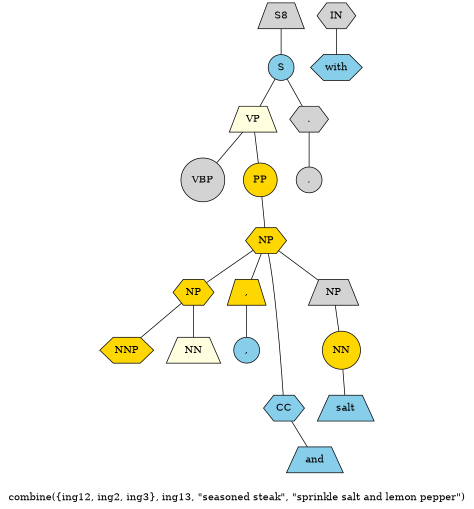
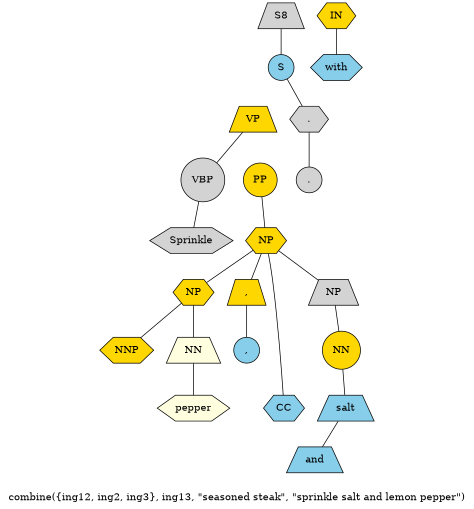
node "IN": fillcolor lightgrey -> gold
edge "S" -- "VP": removed
node "VP": fillcolor lightyellow -> gold
edge "VP" -- "PP": removed
node "Sprinkle": added
node "pepper": added
edge "CC" -- "and": now "salt" -- "and"
